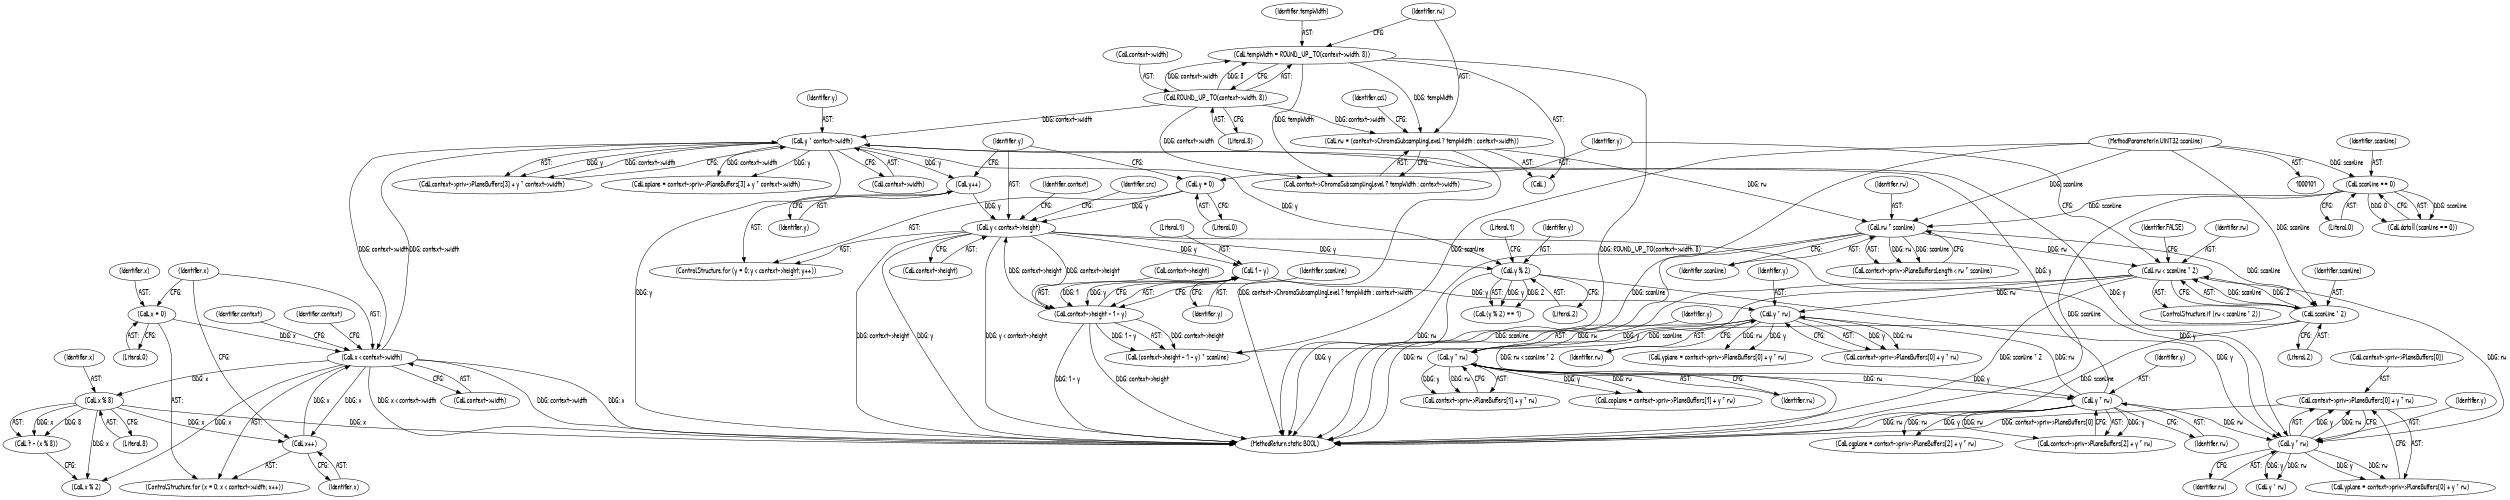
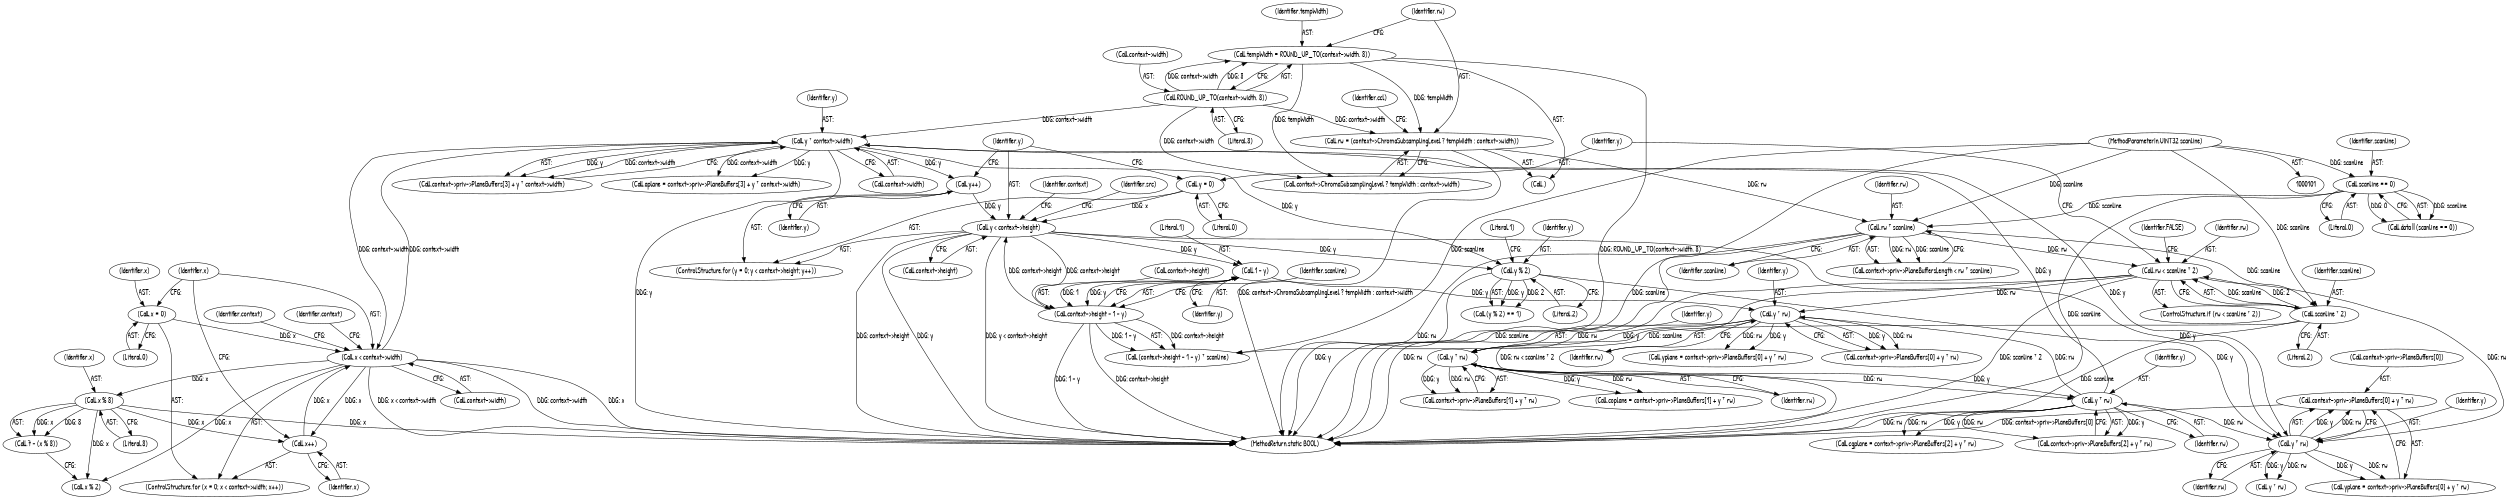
edge "(Call,y = 0)" -> "(Call,y < context->height)": label "DDG: y" -> "DDG: x"
